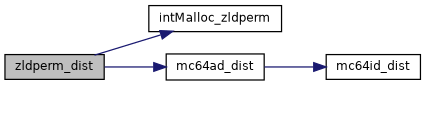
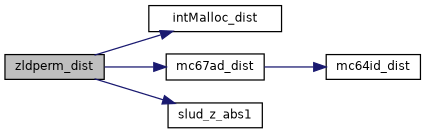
node "intMalloc_zldperm": label "intMalloc_zldperm" -> "intMalloc_dist"
node "mc64ad_dist": label "mc64ad_dist" -> "mc67ad_dist"
node "slud_z_abs1": added
